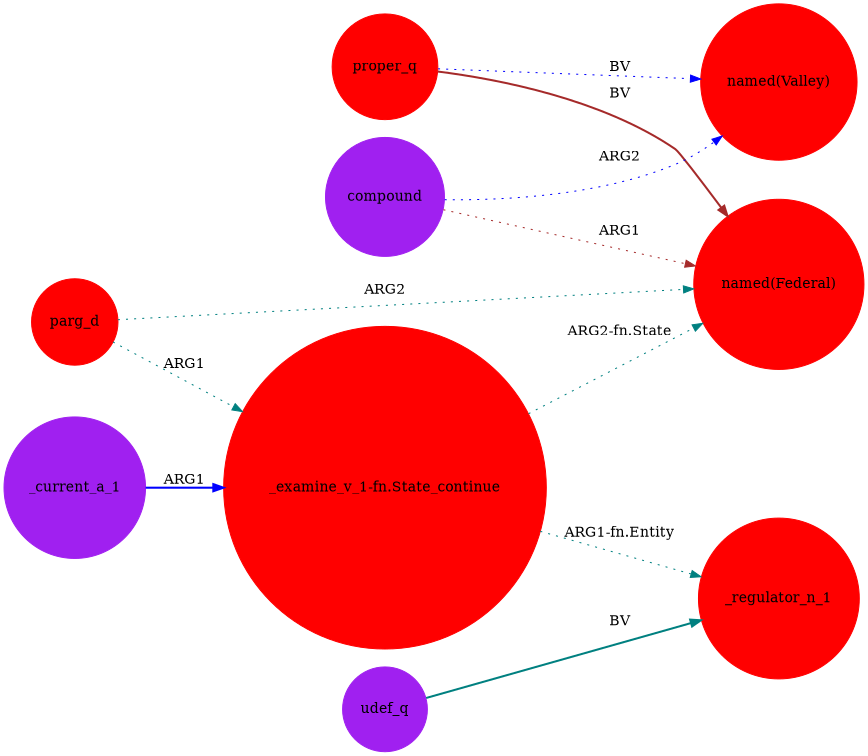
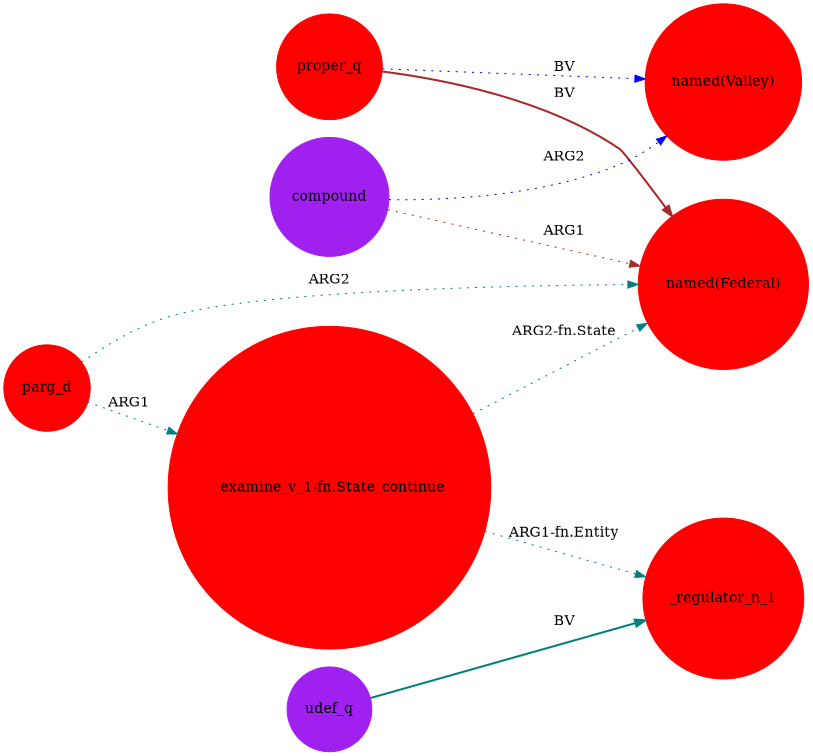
node "_current_a_1": removed
